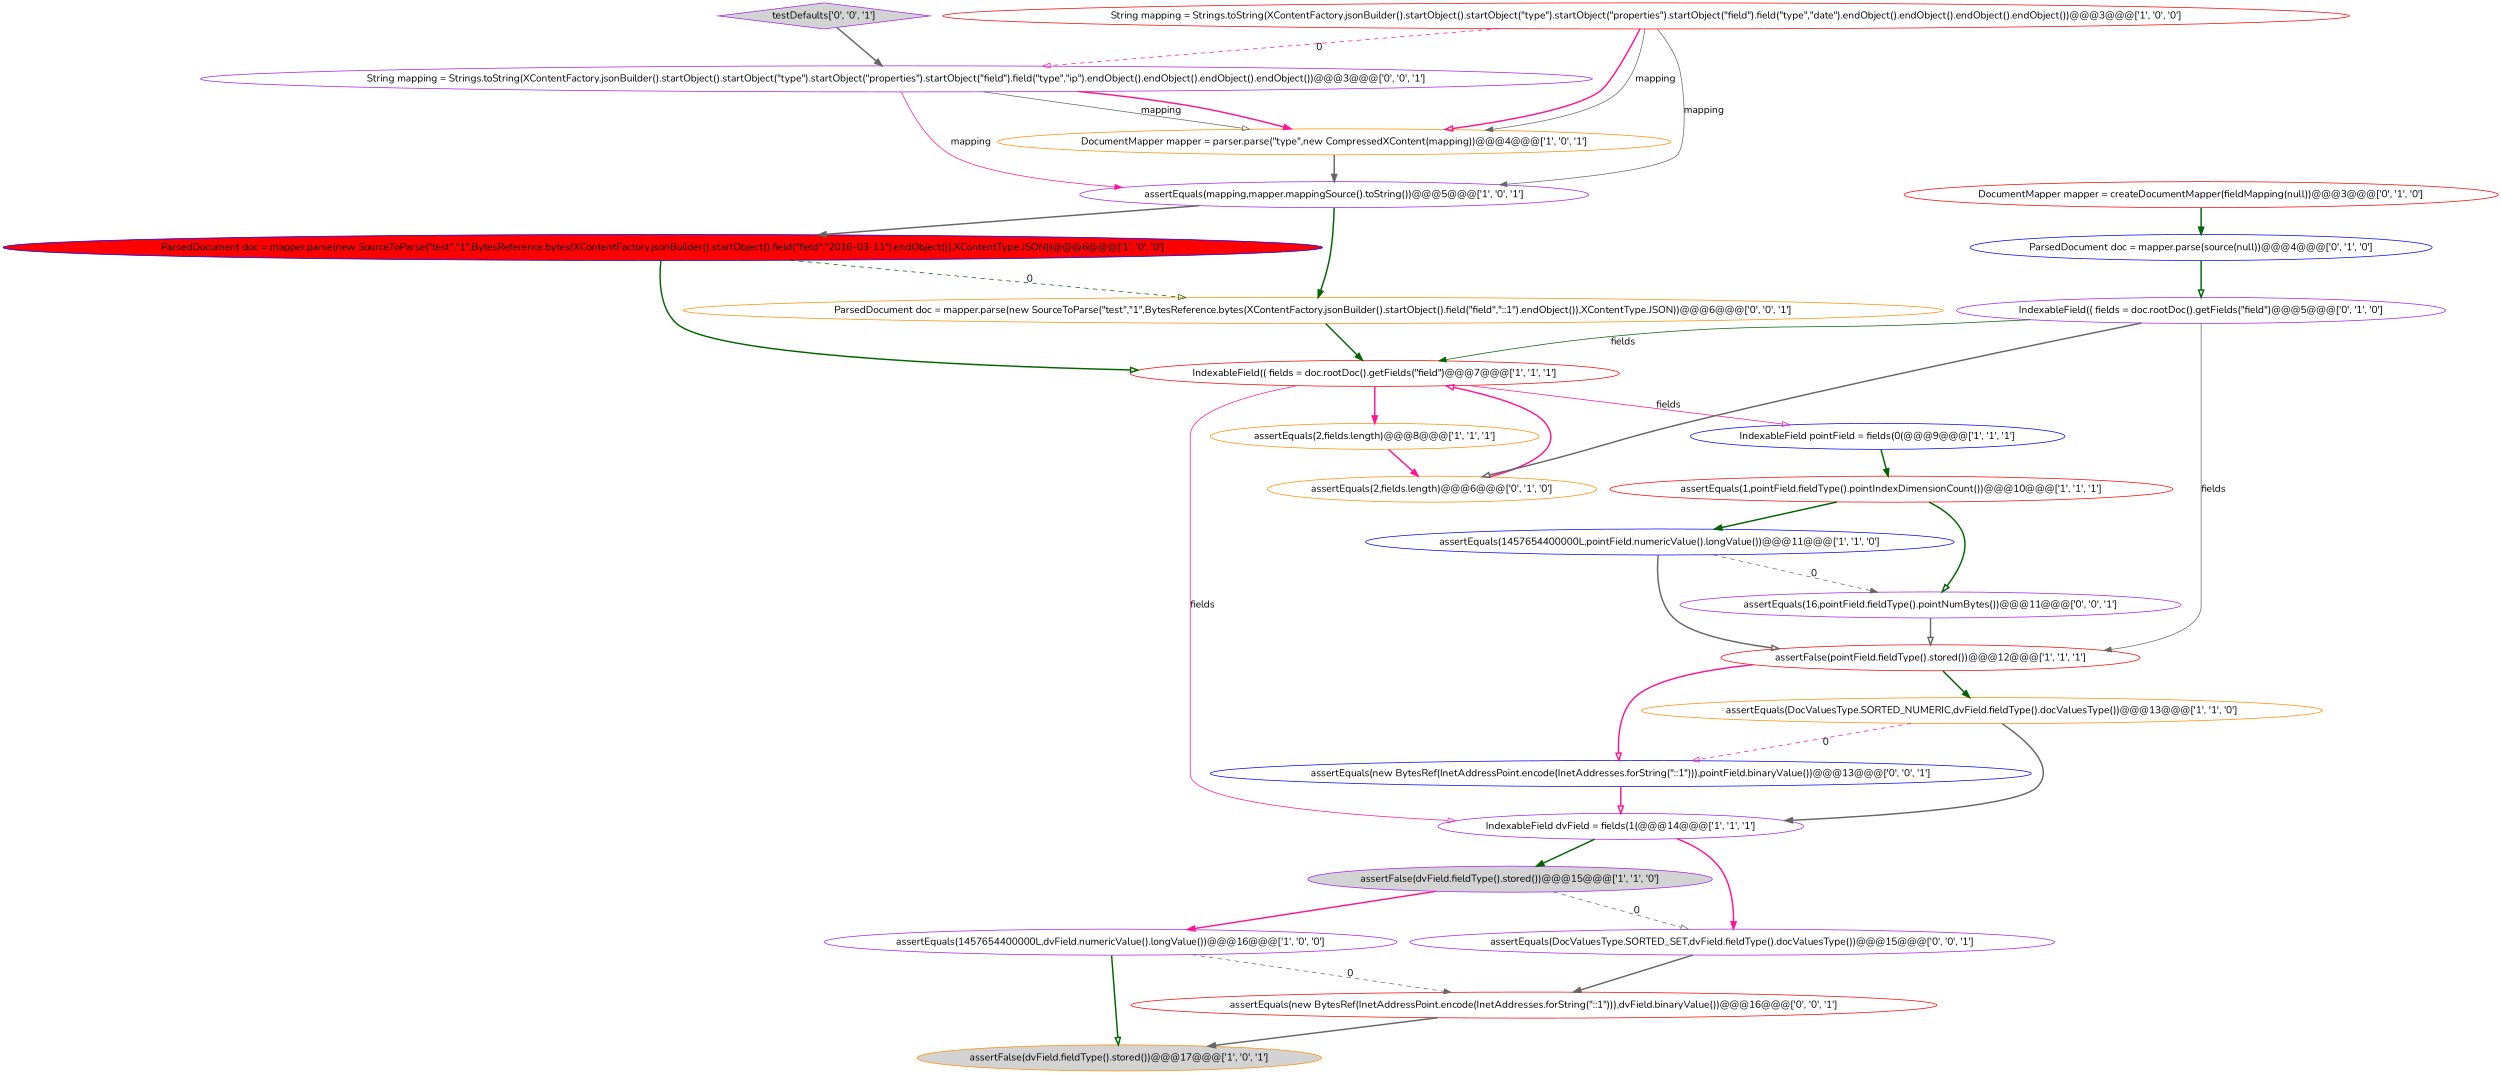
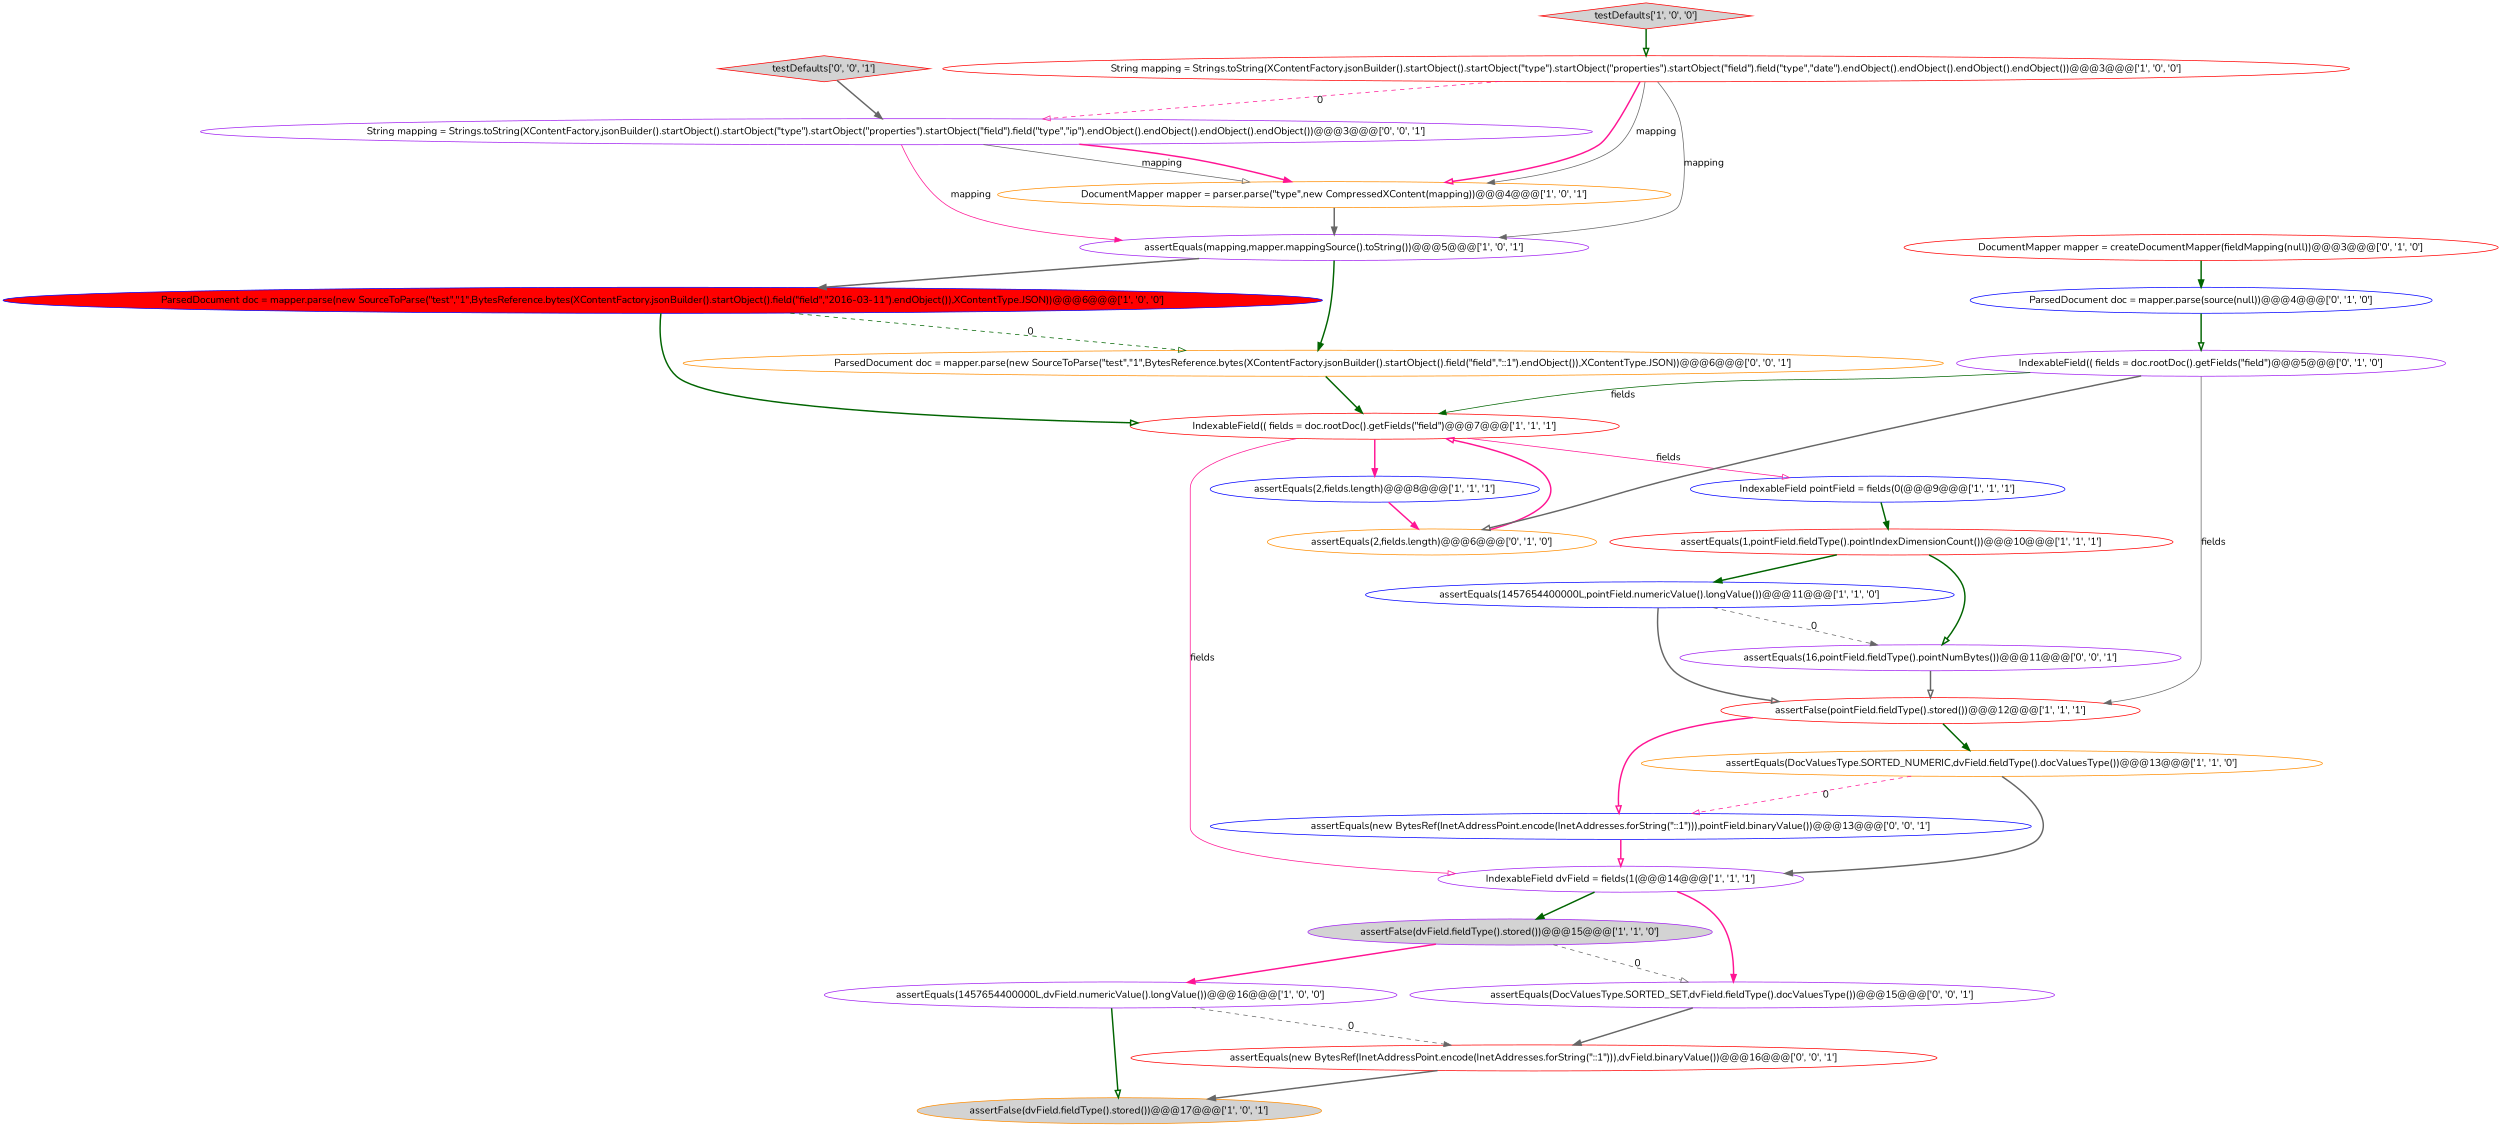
node "testDefaults['0', '0', '1']": color purple -> red
node "testDefaults['1', '0', '0']": added
node "assertEquals(2,fields.length)@@@8@@@['1', '1', '1']": color darkorange -> blue
